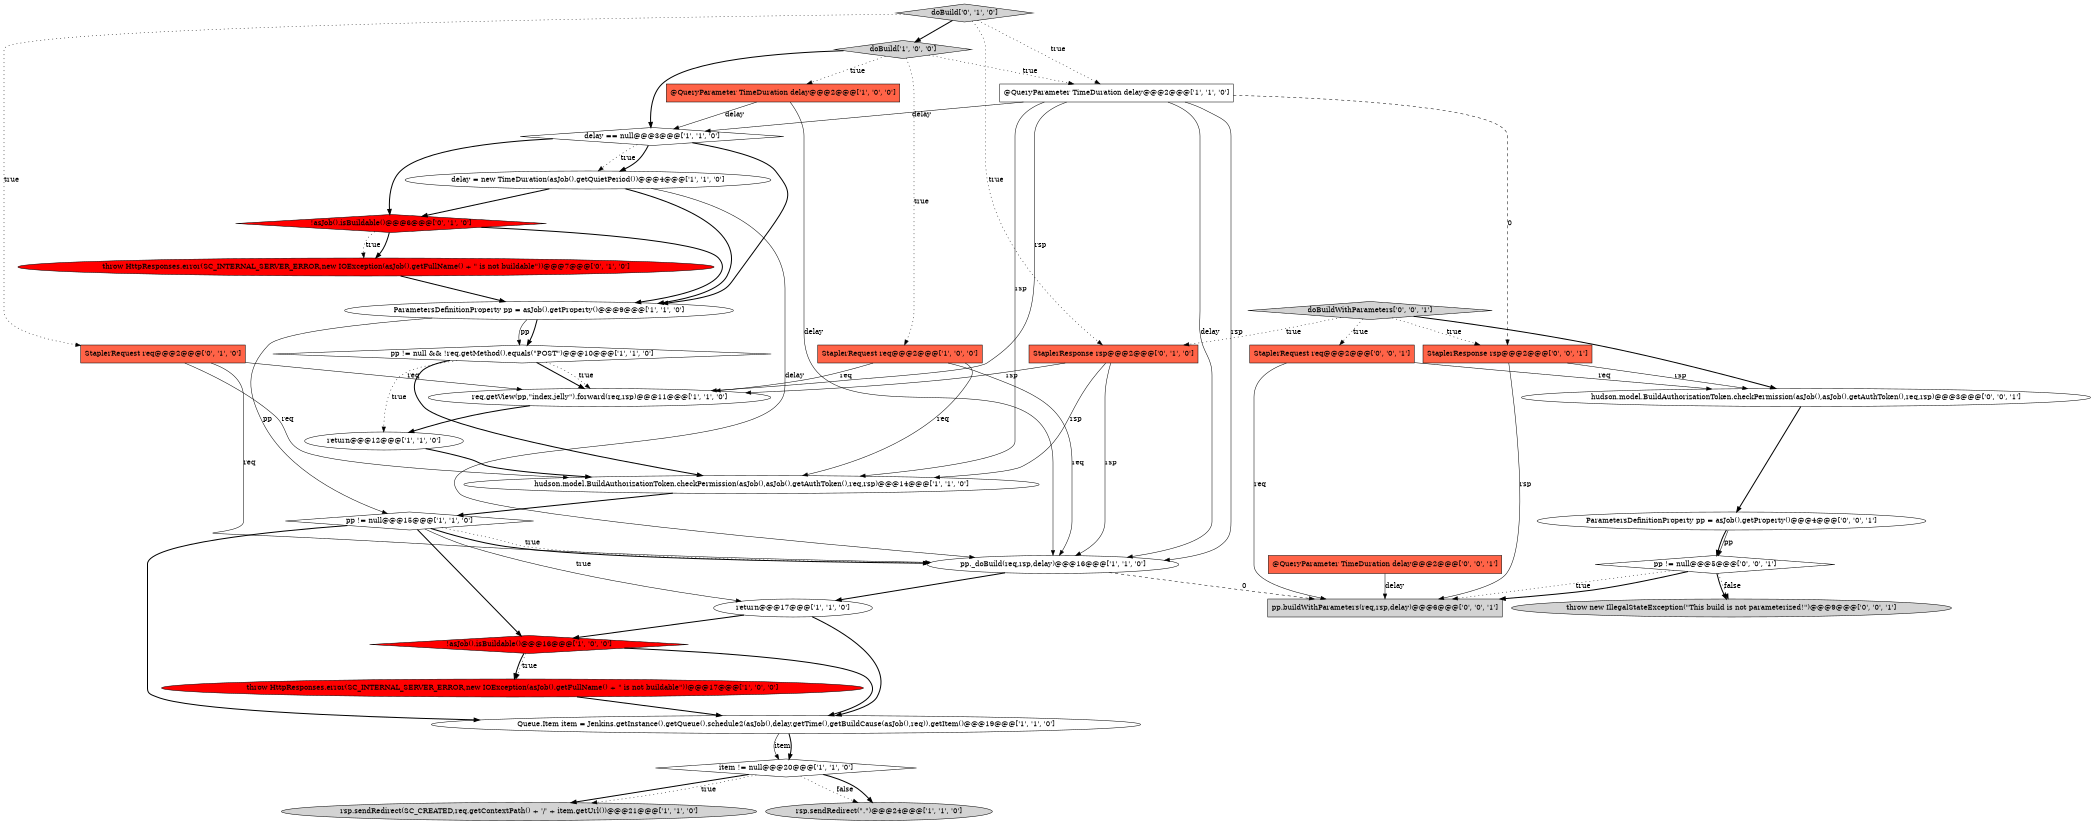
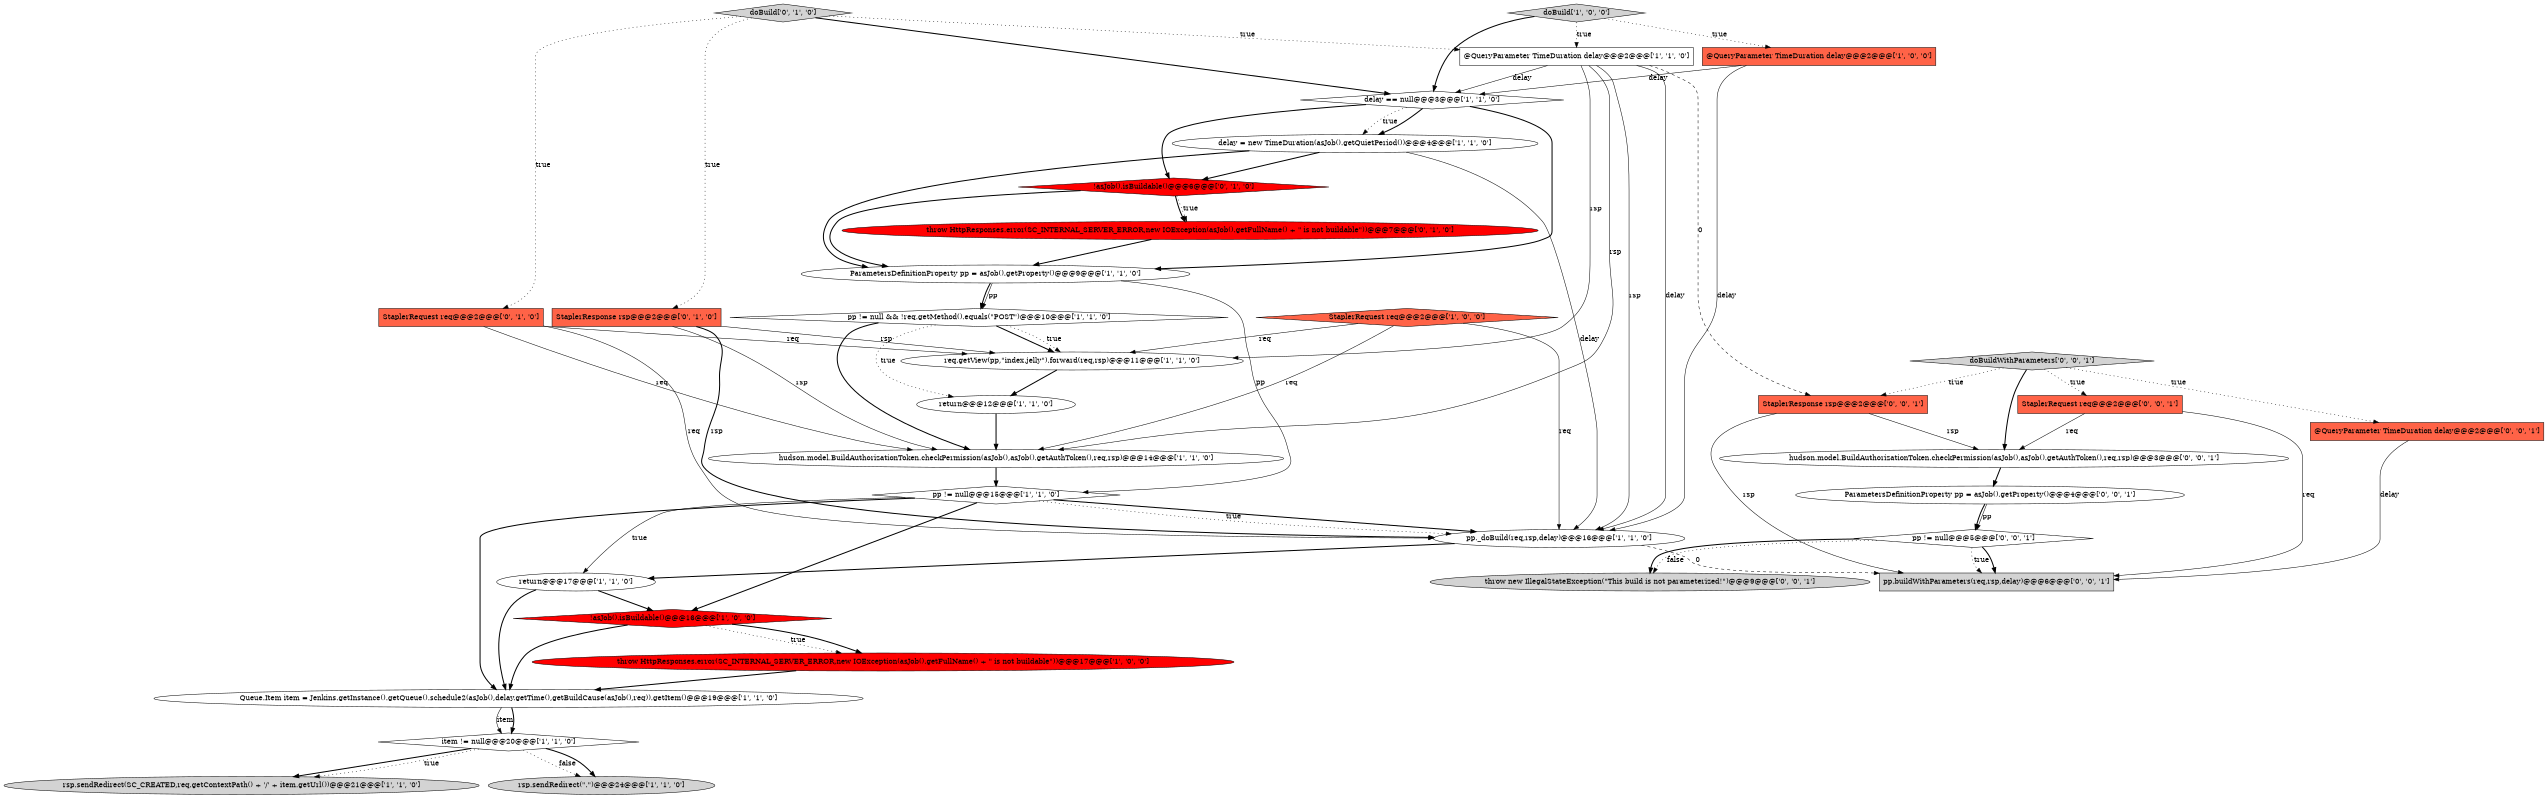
edge "doBuild['0', '1', '0']" -> "doBuild['1', '0', '0']": now "doBuild['0', '1', '0']" -> "delay == null@@@3@@@['1', '1', '0']"
edge "doBuild['1', '0', '0']" -> "StaplerRequest req@@@2@@@['1', '0', '0']": removed, label "true"
edge "doBuildWithParameters['0', '0', '1']" -> "StaplerResponse rsp@@@2@@@['0', '1', '0']": now "doBuildWithParameters['0', '0', '1']" -> "@QueryParameter TimeDuration delay@@@2@@@['0', '0', '1']"
node "StaplerRequest req@@@2@@@['1', '0', '0']": shape box -> diamond
edge "StaplerResponse rsp@@@2@@@['0', '1', '0']" -> "pp._doBuild(req,rsp,delay)@@@16@@@['1', '1', '0']": style solid -> bold
